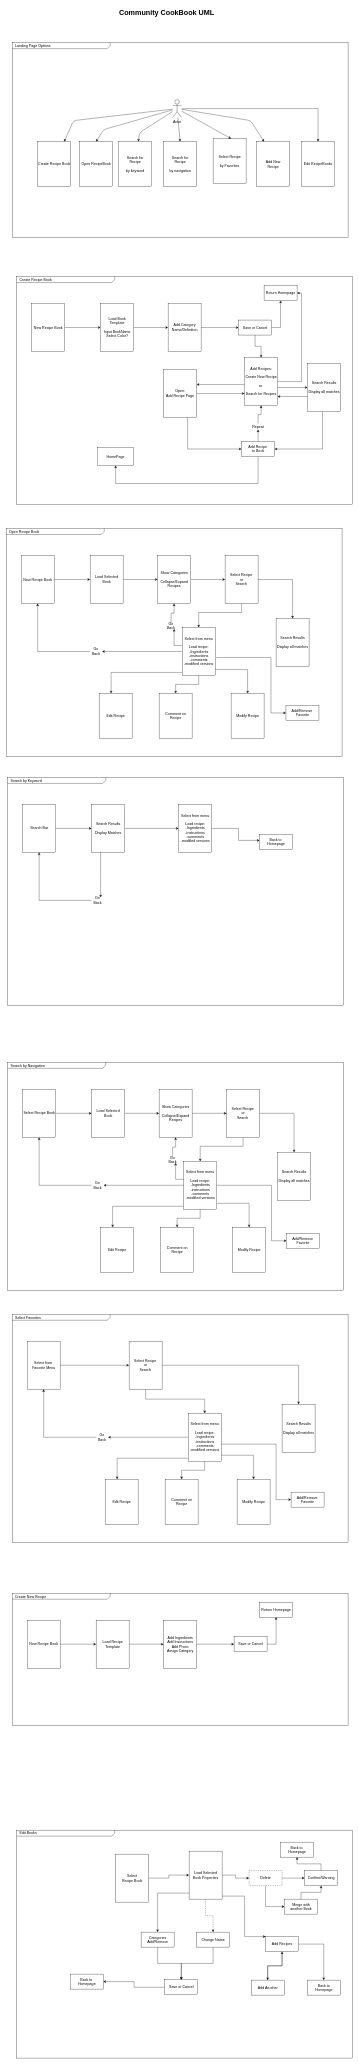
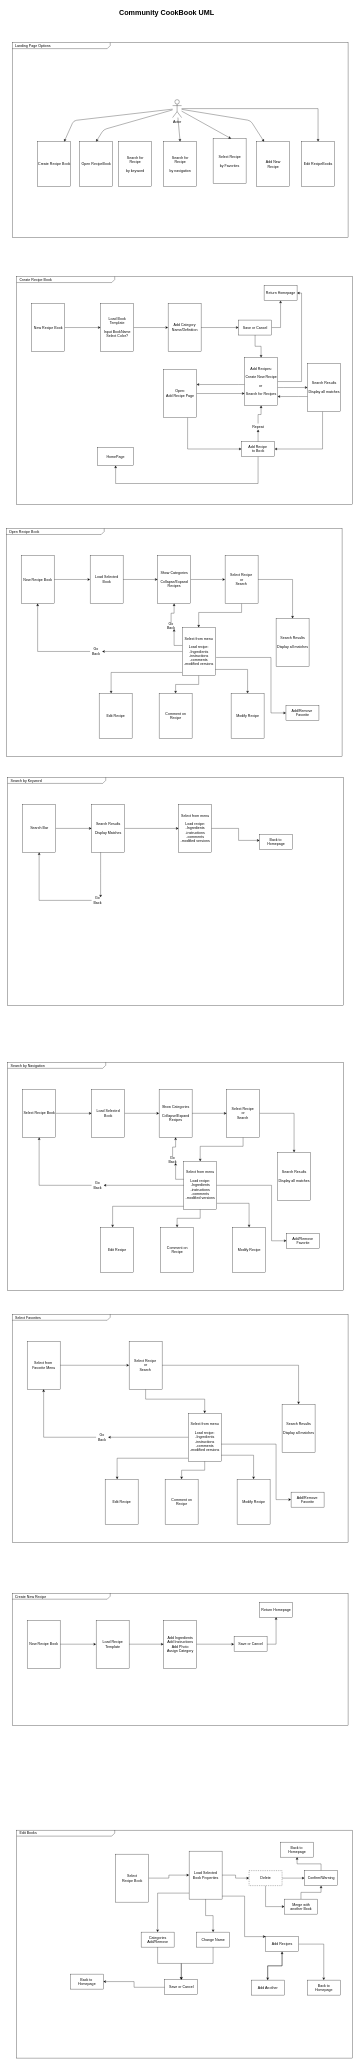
edge "Actor" -> "Search for Recipe by keyword": removed
edge "Load Selected Book Properties" -> "Change Name": style dashed -> solid
